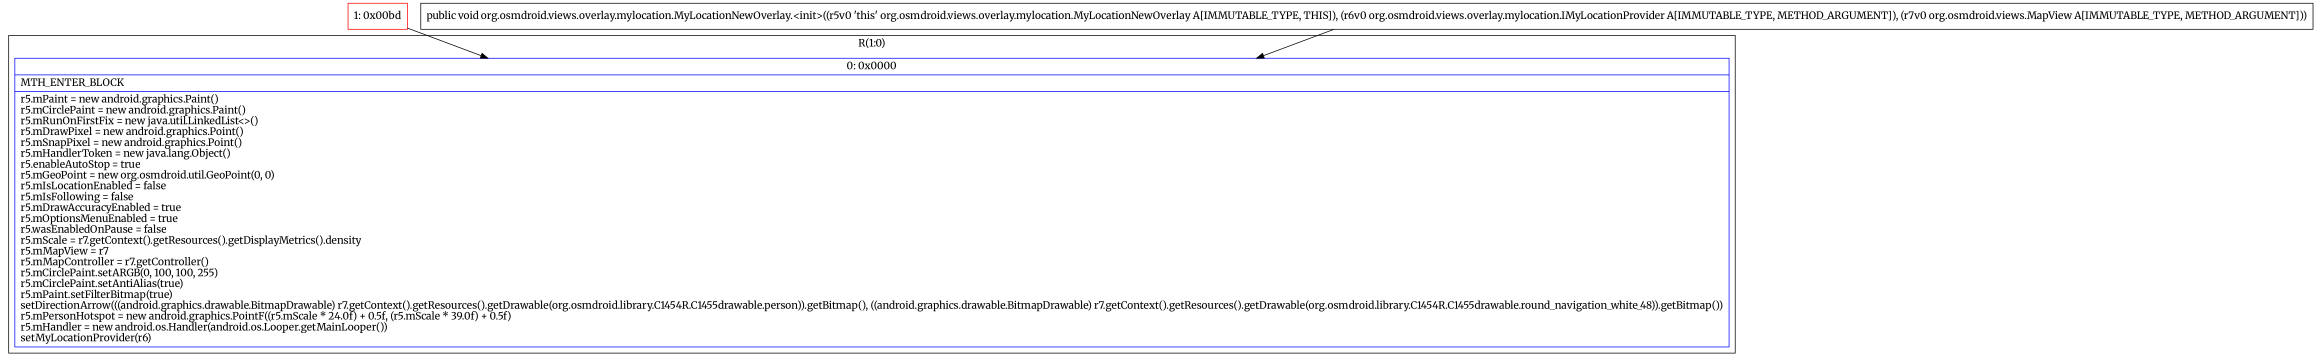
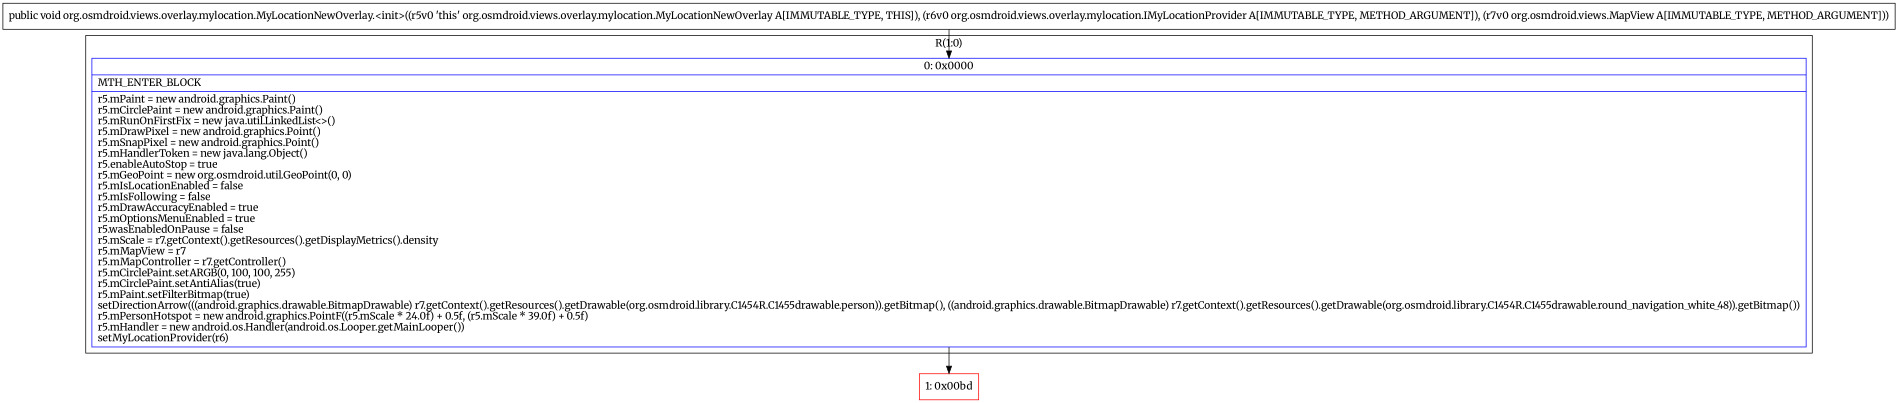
edge "1: 0x00bd" -> "0: 0x0000": reversed
